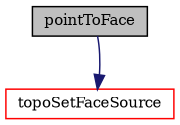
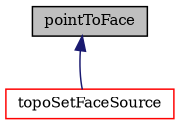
edge "pointToFace" -> "topoSetFaceSource": reversed
